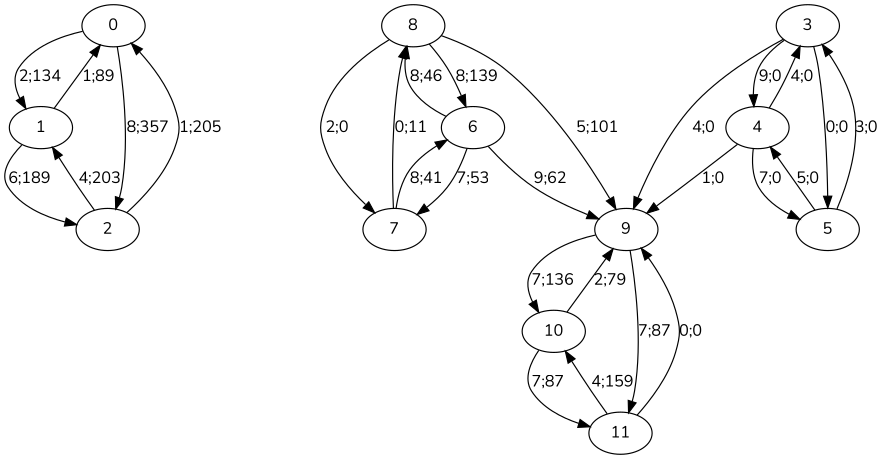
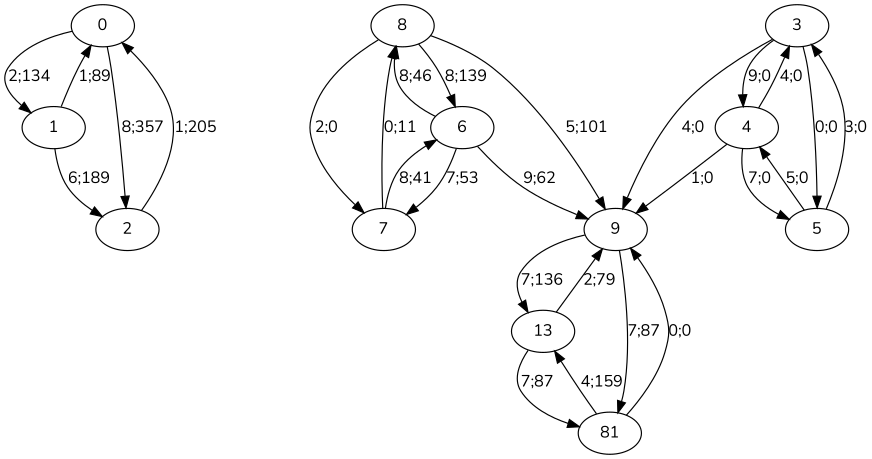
edge "2" -> "1": removed, label "4;203"
node "10": label "10" -> "13"
node "11": label "11" -> "81"
